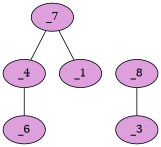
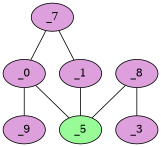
node "_4": label "_4" -> "_0"
node "_6": label "_6" -> "_9"
node "_5": added
